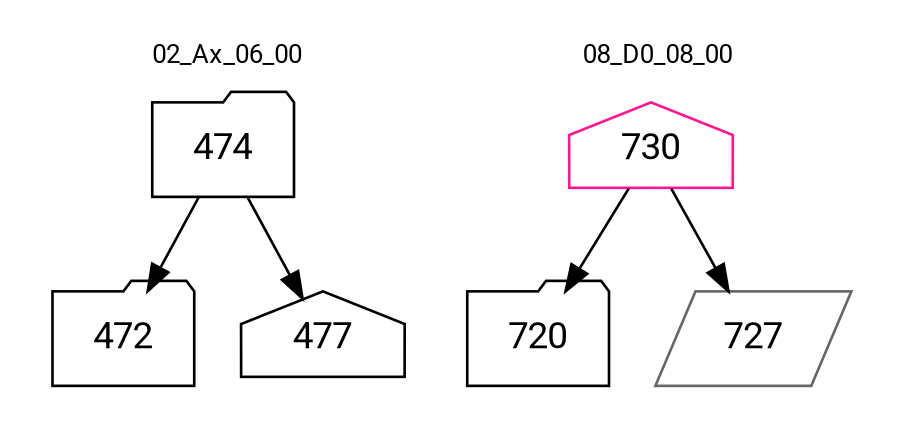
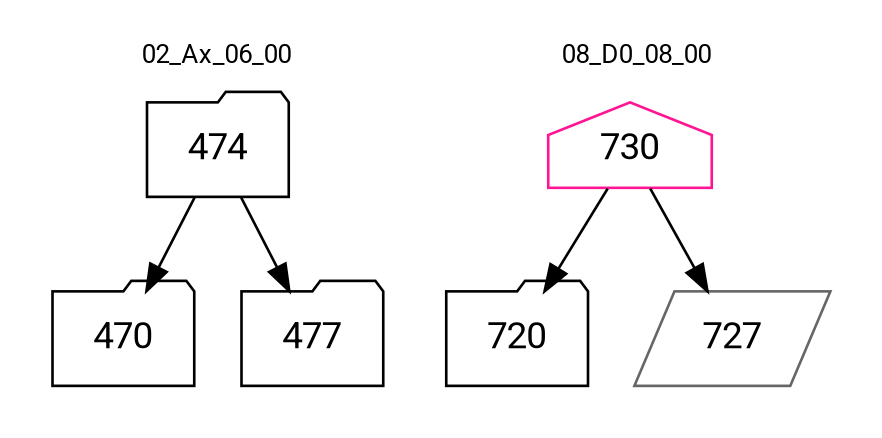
node "472": label "472" -> "470"
node "477": shape house -> folder
